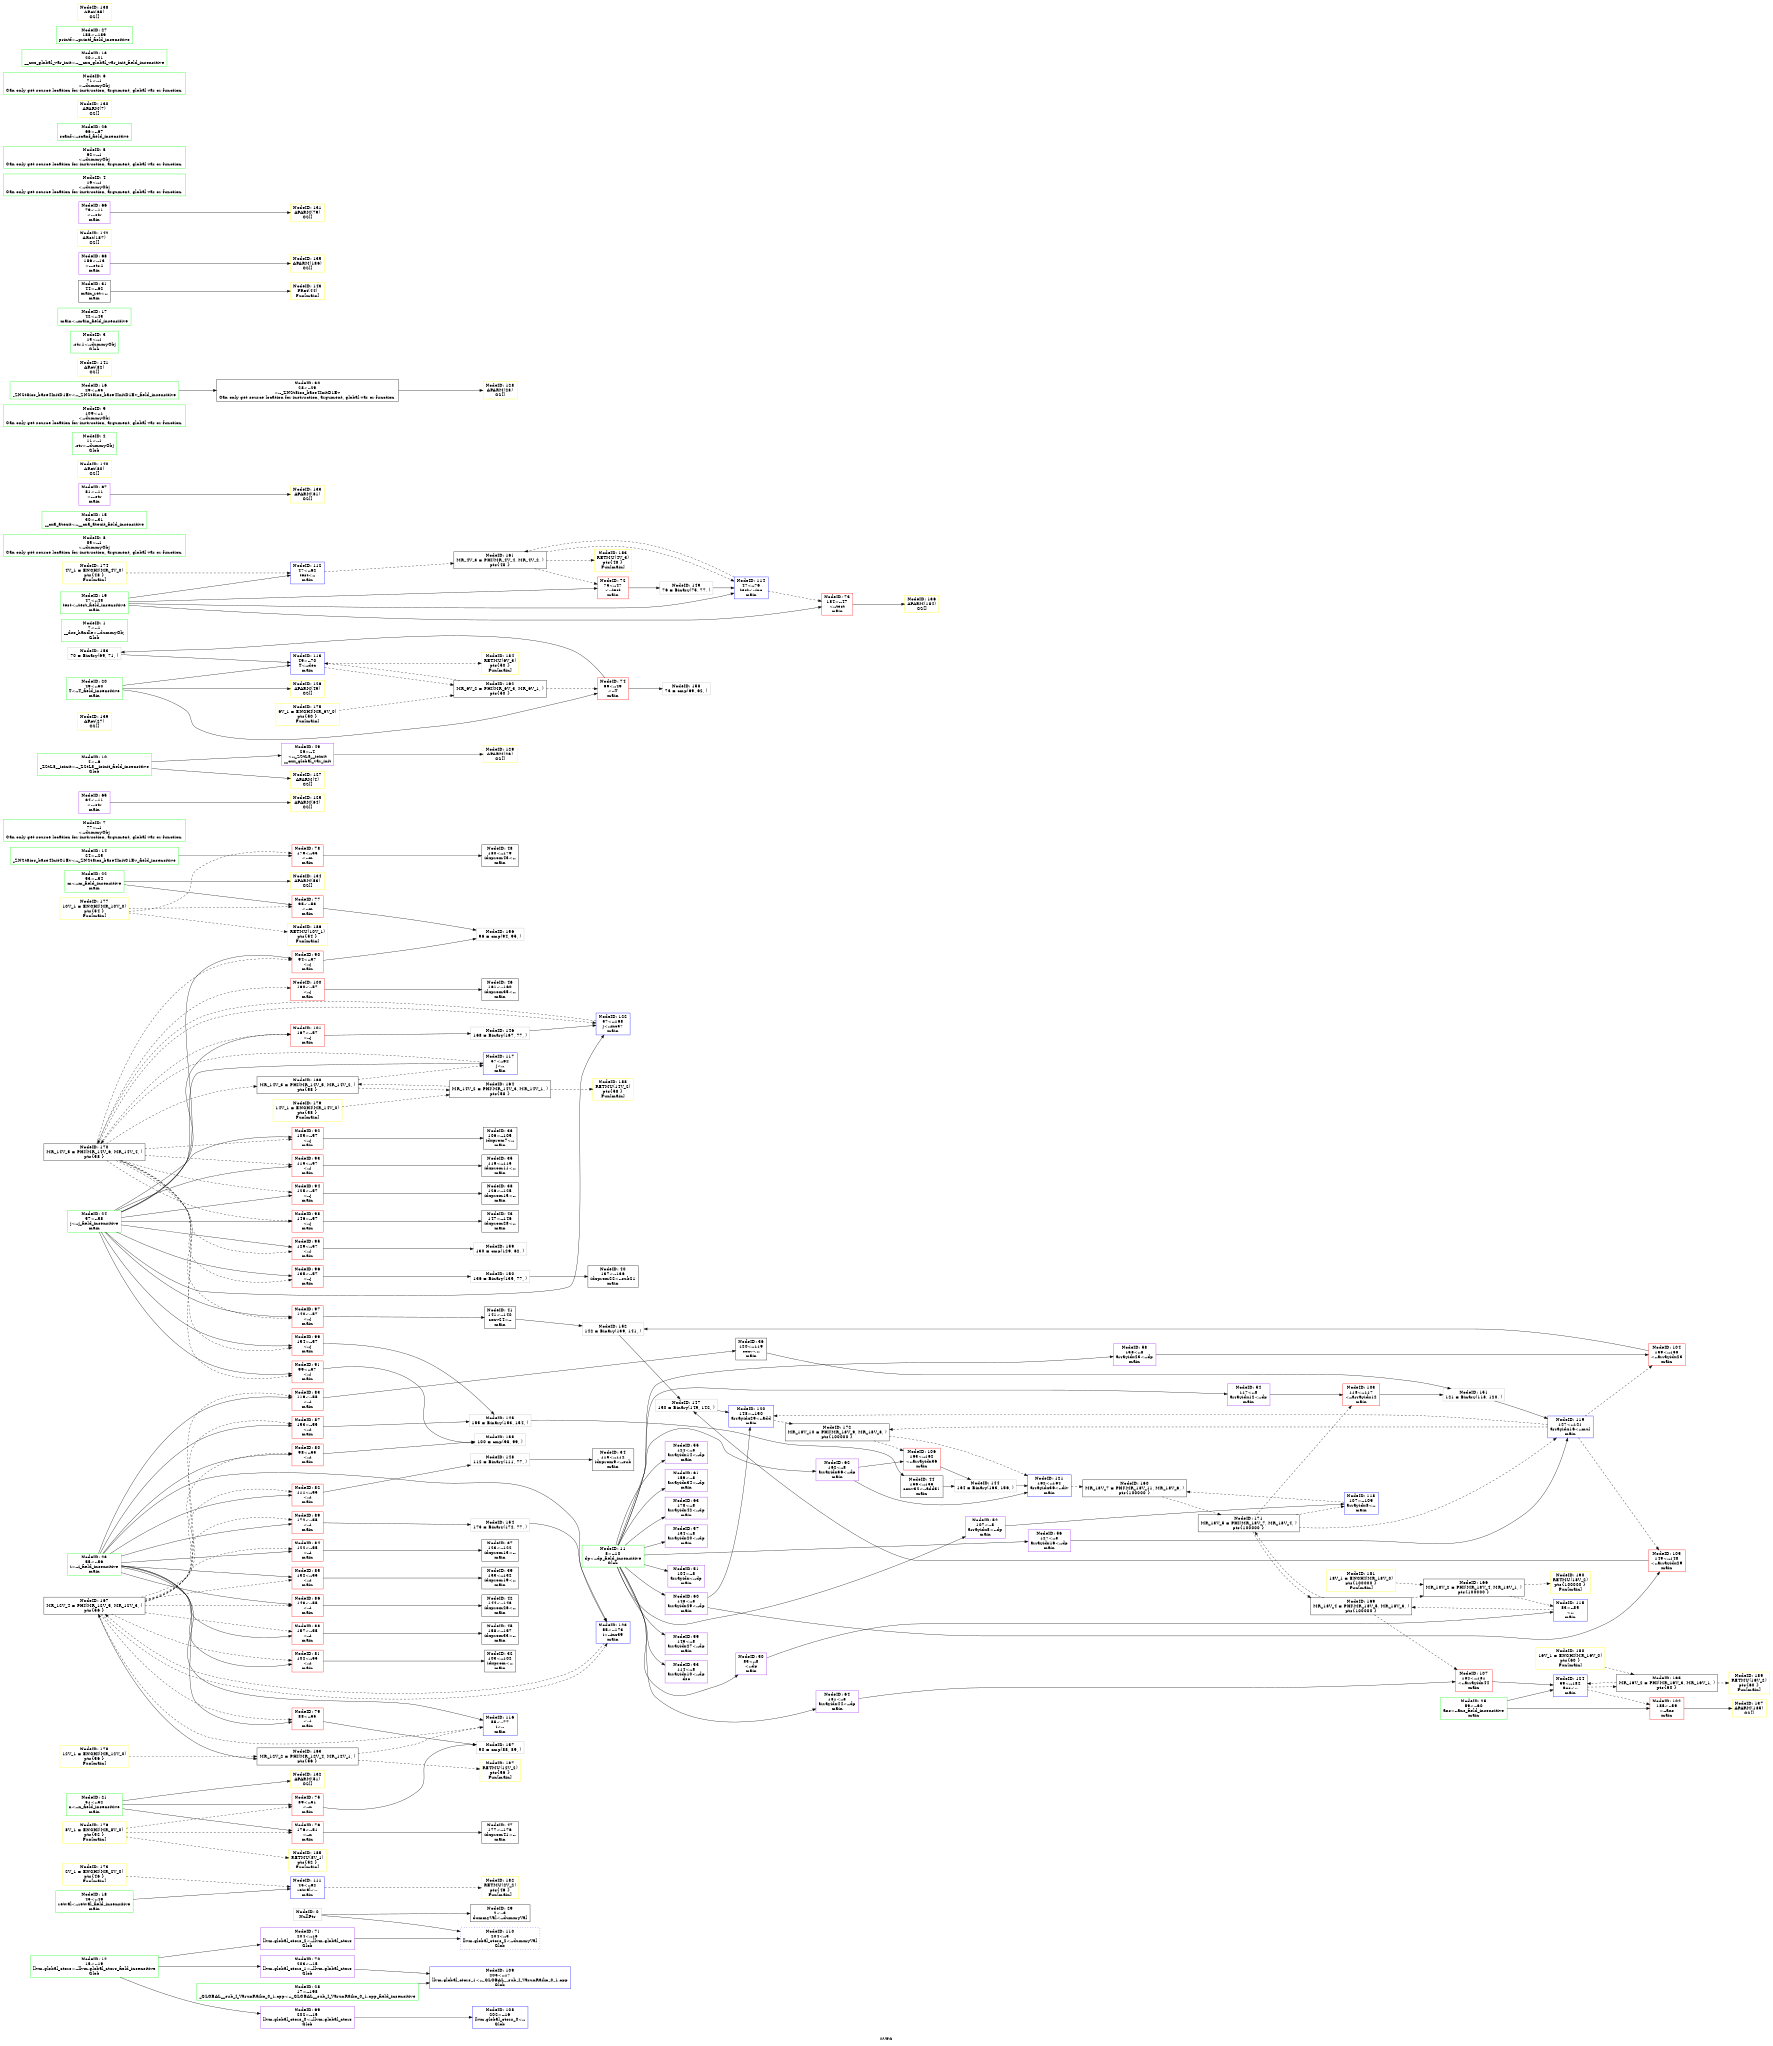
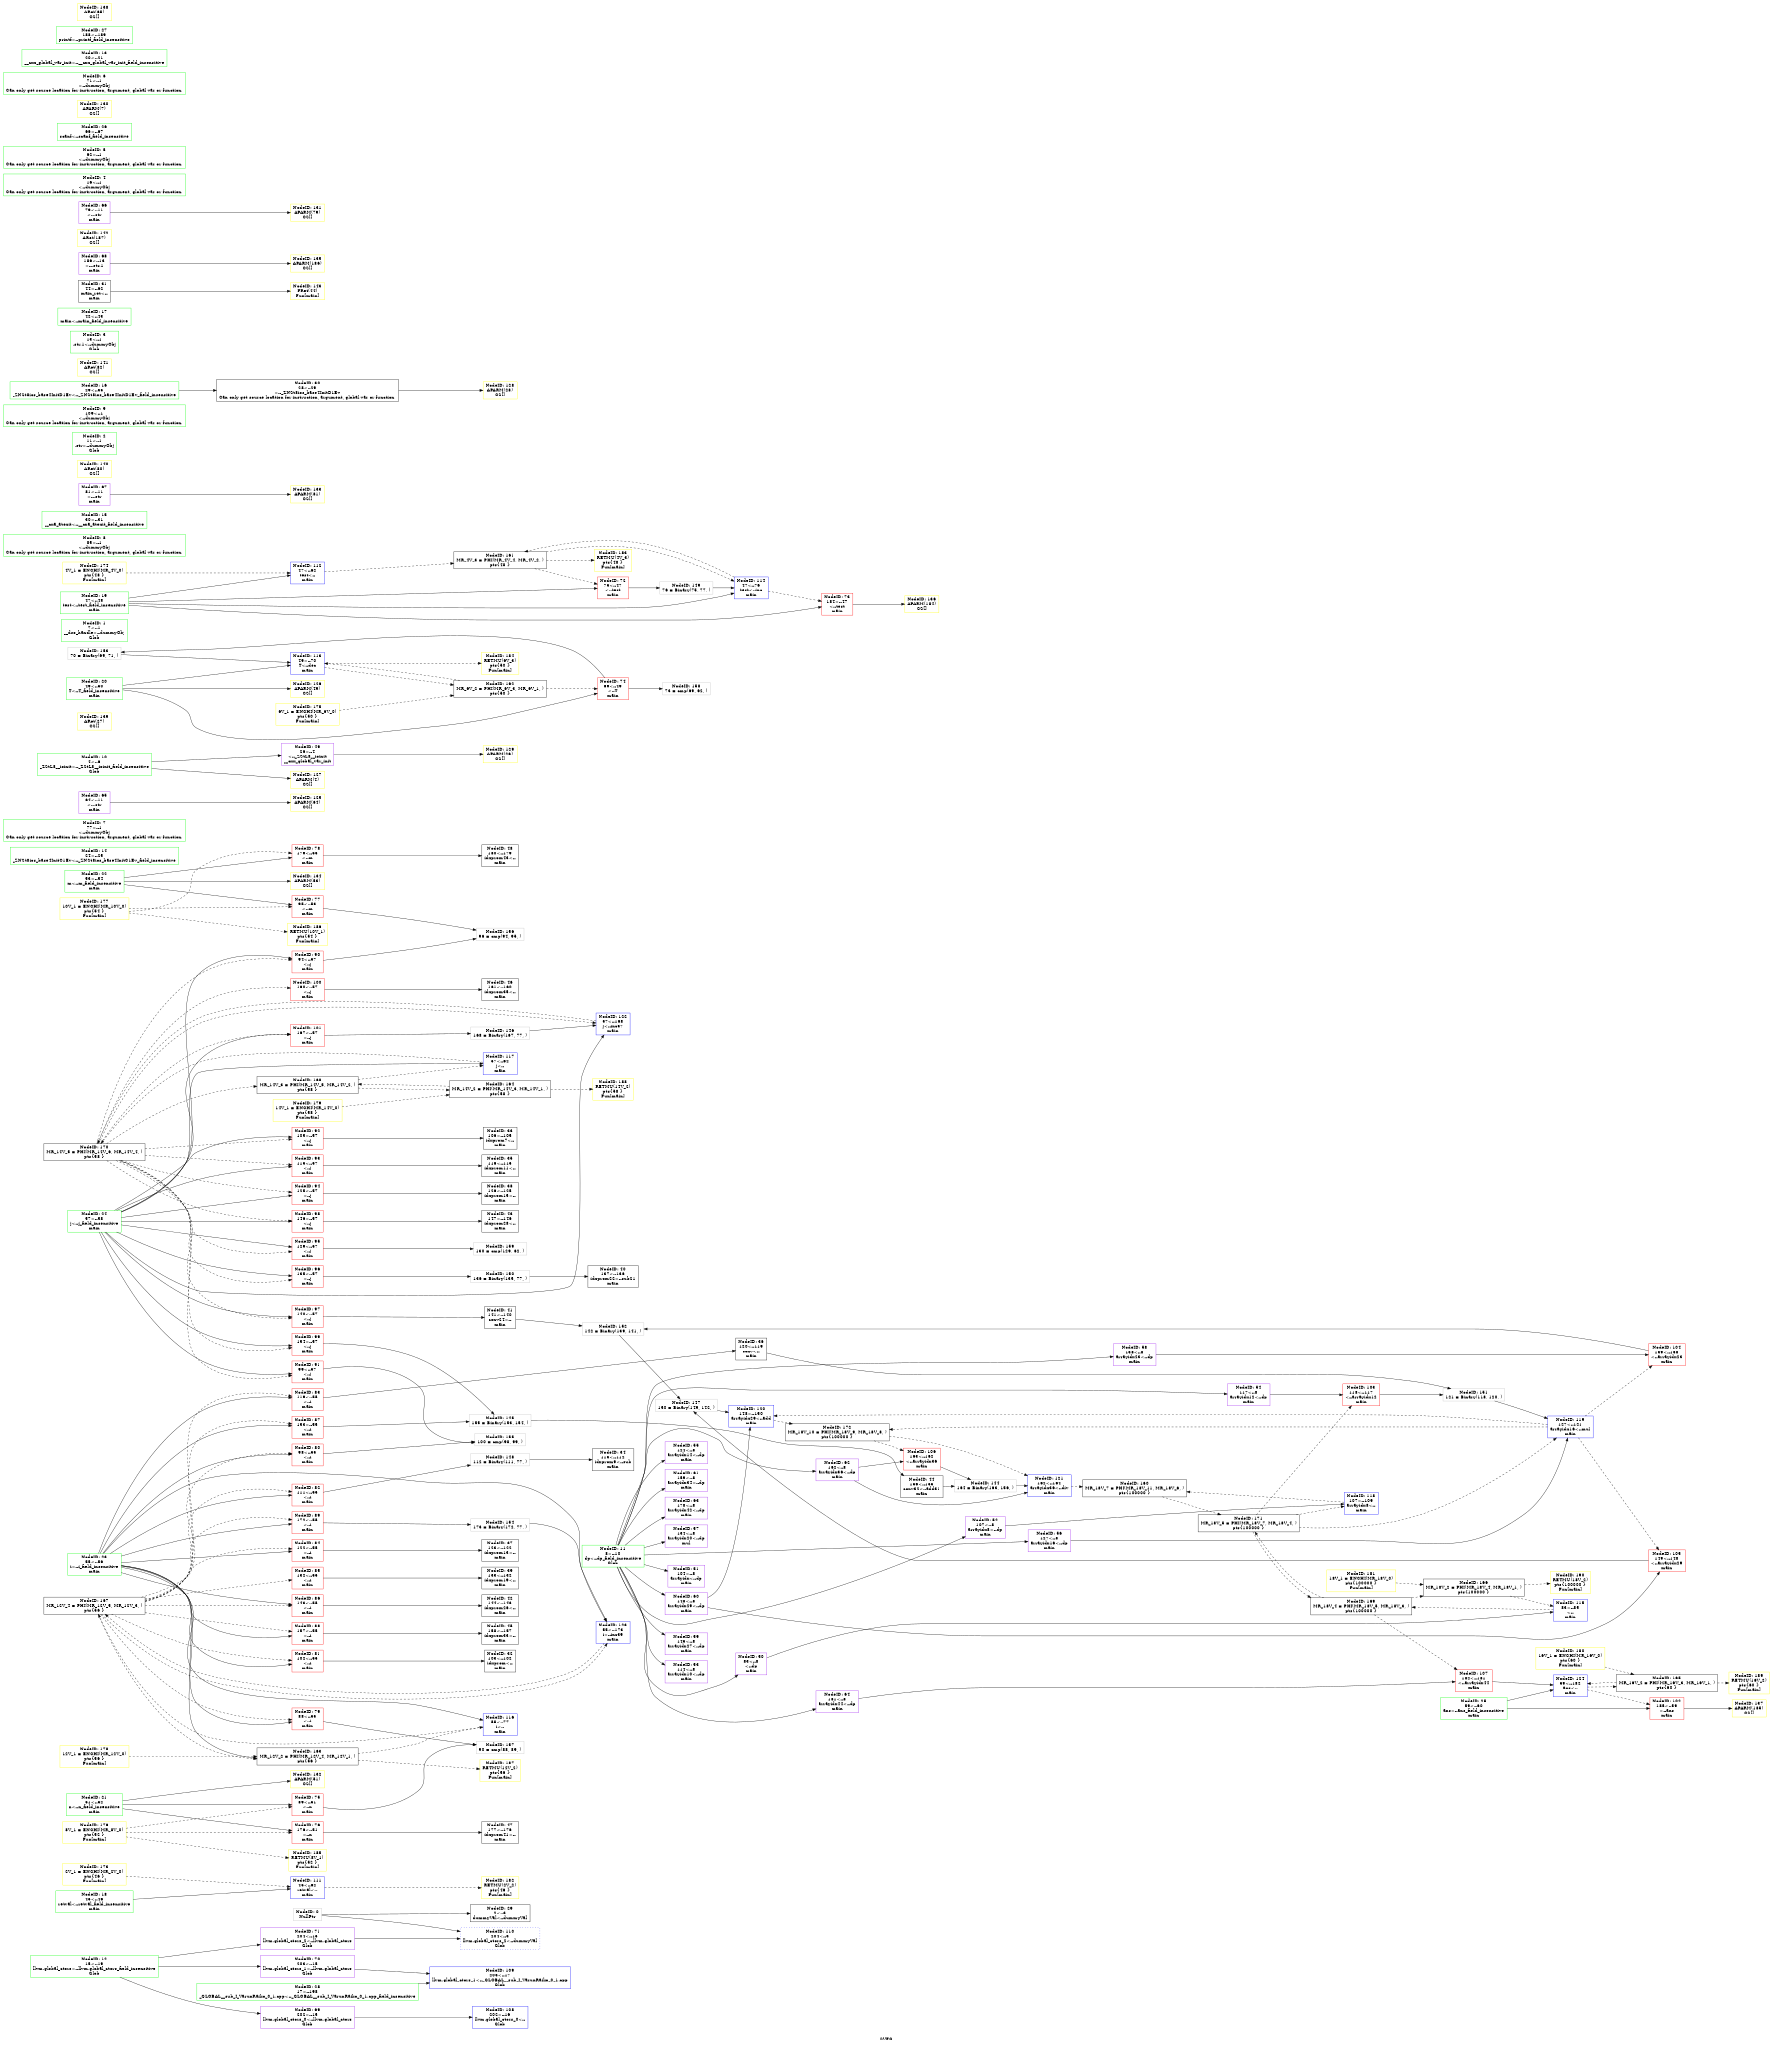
edge "NodeID: 14" -> "NodeID: 78": now "NodeID: 22" -> "NodeID: 78"
node "NodeID: 57": text "main" -> "mul"
edge "NodeID: 23" -> "NodeID: 85": now "NodeID: 23" -> "NodeID: 163"
node "NodeID: 53": text "dso" -> "main"
edge "NodeID: 167" -> "NodeID: 163": style solid -> dashed
